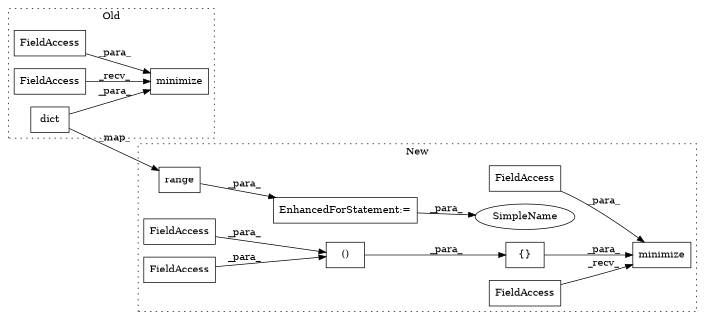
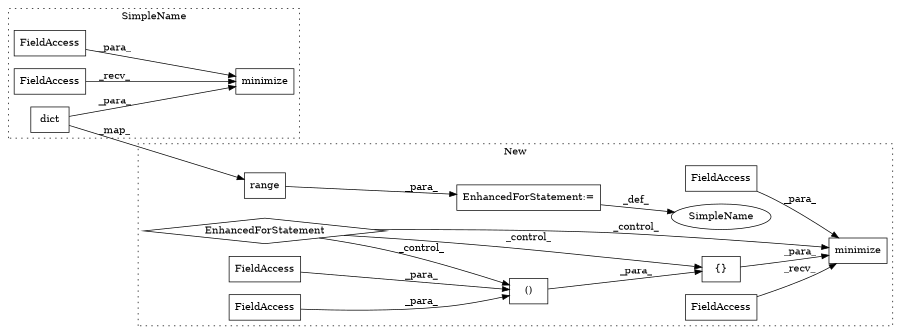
cluster "Old": label "Old" -> "SimpleName"
edge "EnhancedForStatement:=" -> "SimpleName": label "_para_" -> "_def_"
node "EnhancedForStatement": added
